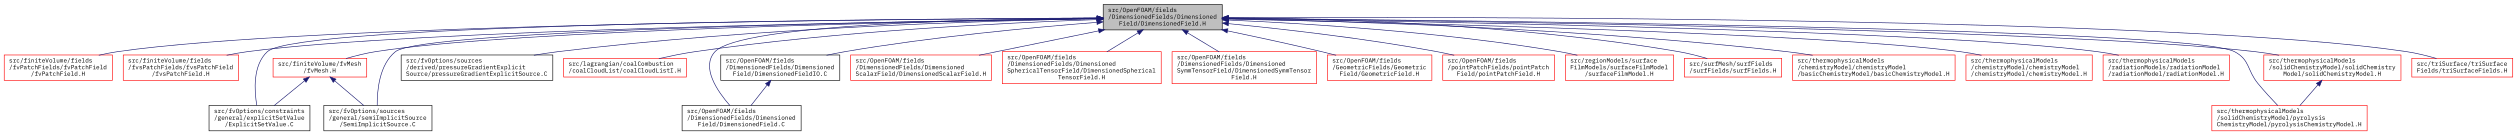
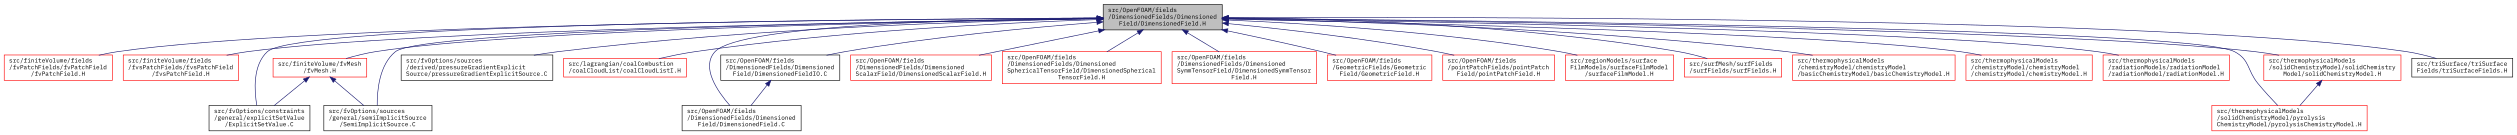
node "src/triSurface/triSurface Fields/triSurfaceFields.H": color red -> black
